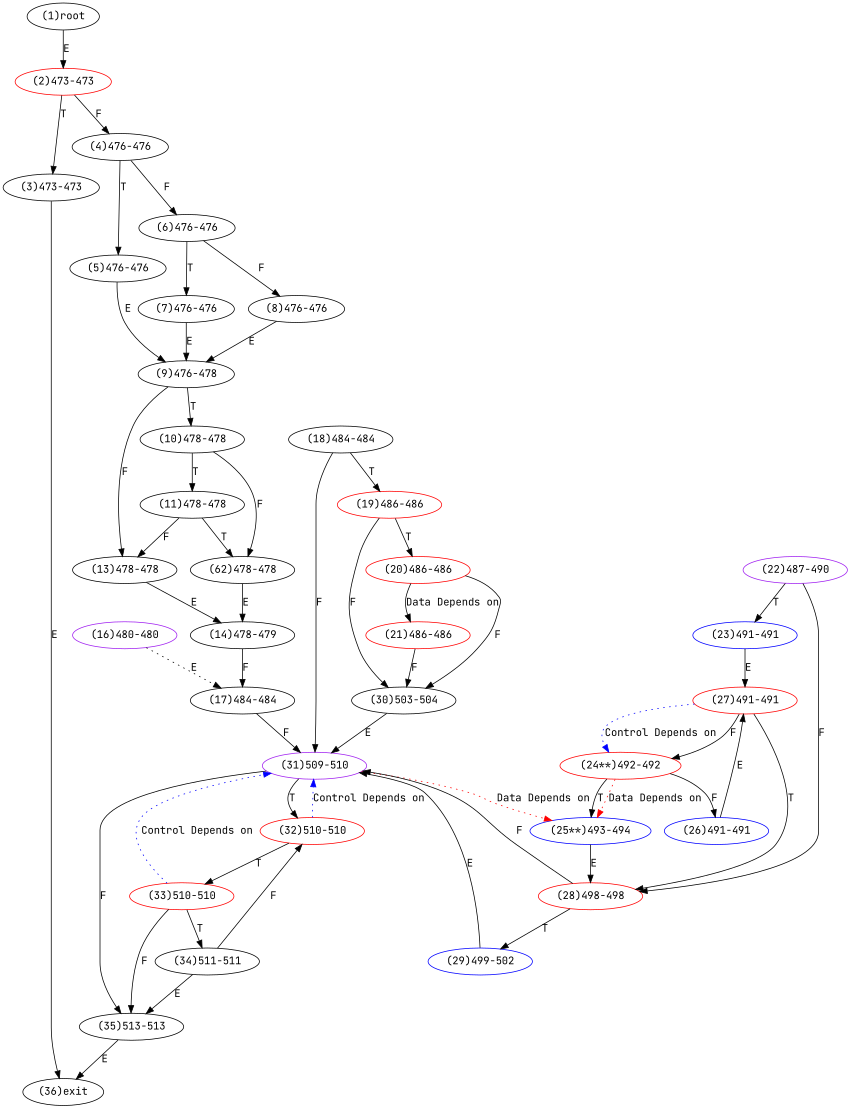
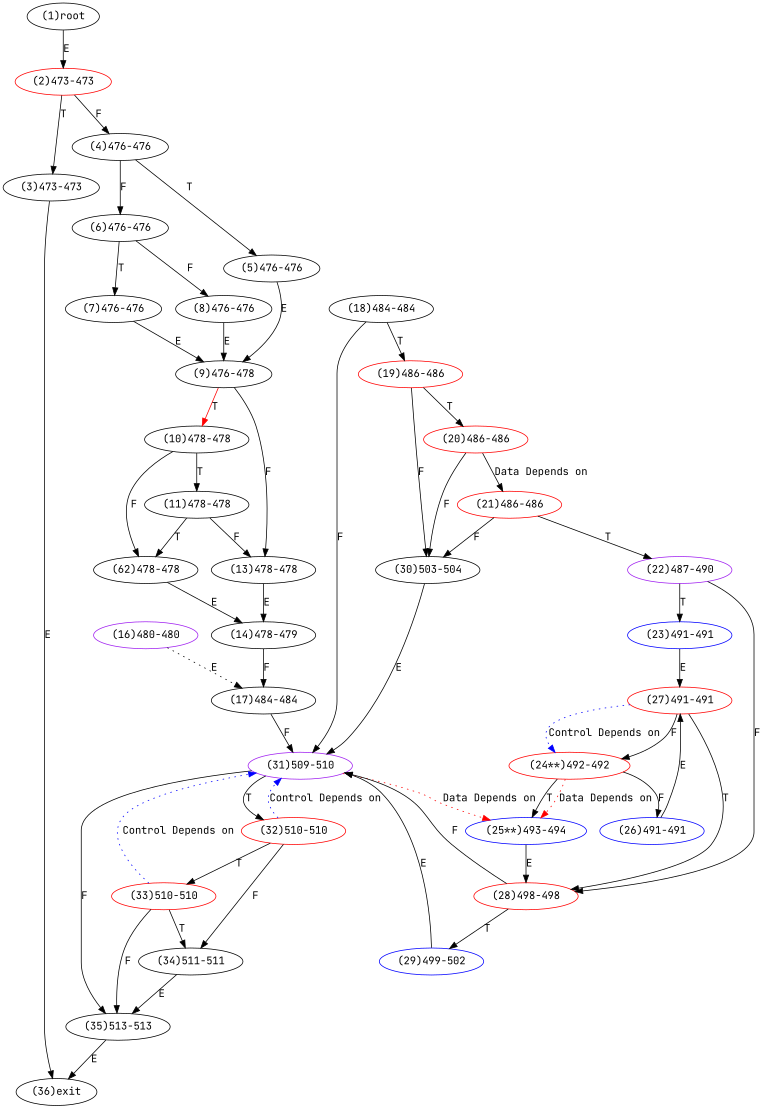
edge "(9)476-478" -> "(10)478-478": color black -> red
edge "(21)486-486" -> "(22)487-490": added, label "T"
edge "(34)511-511" -> "(32)510-510": reversed
